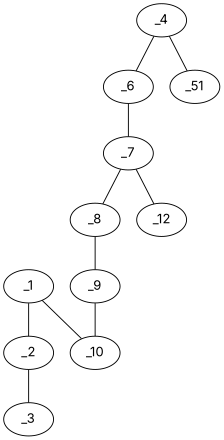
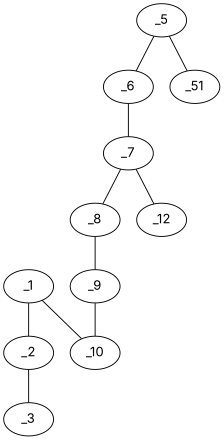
node "_4": label "_4" -> "_5"
